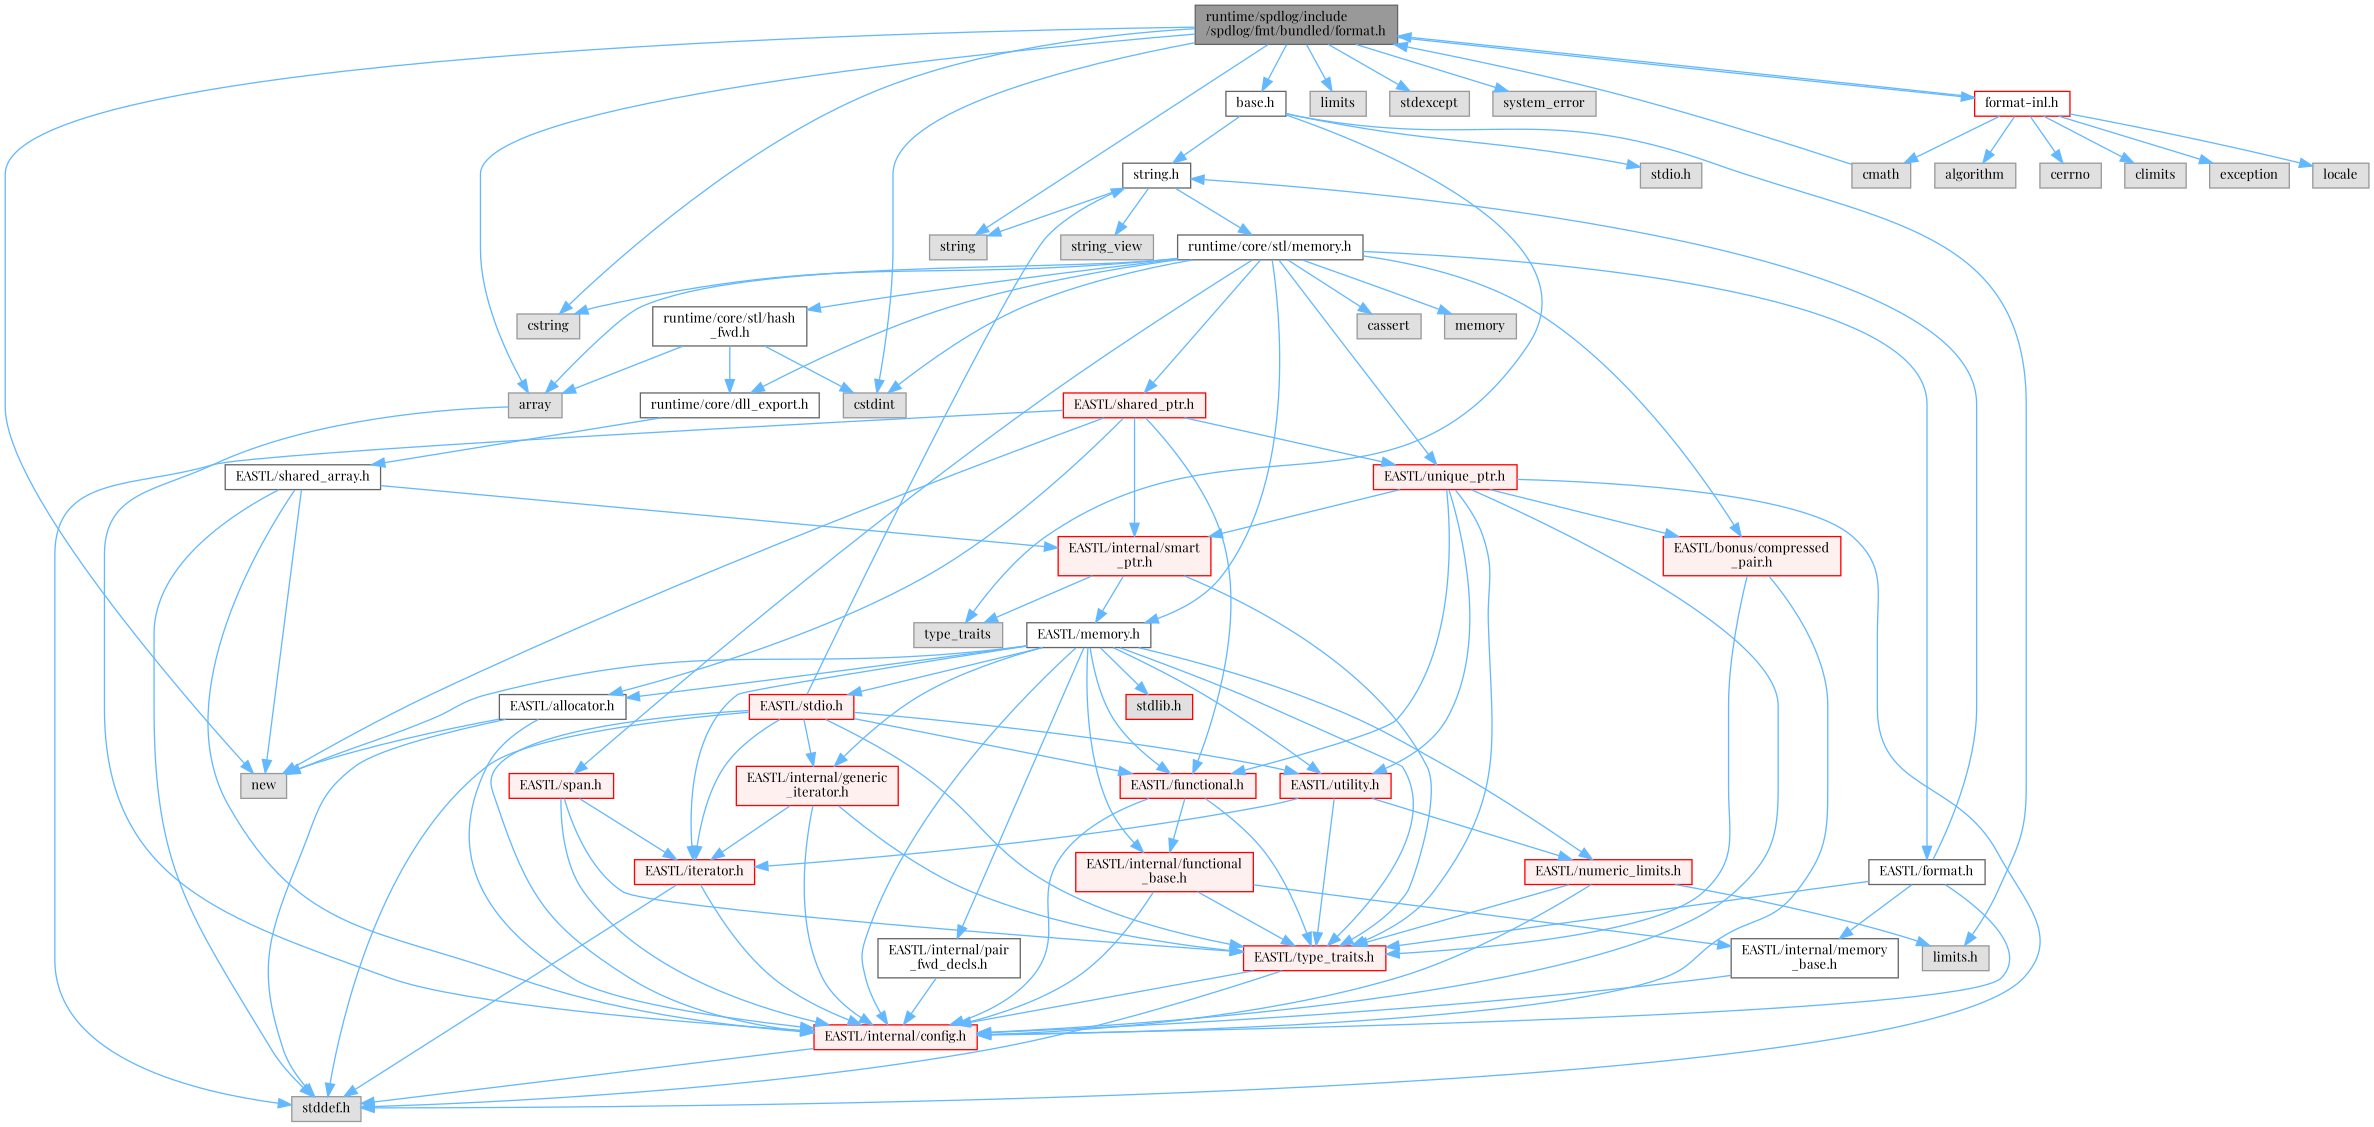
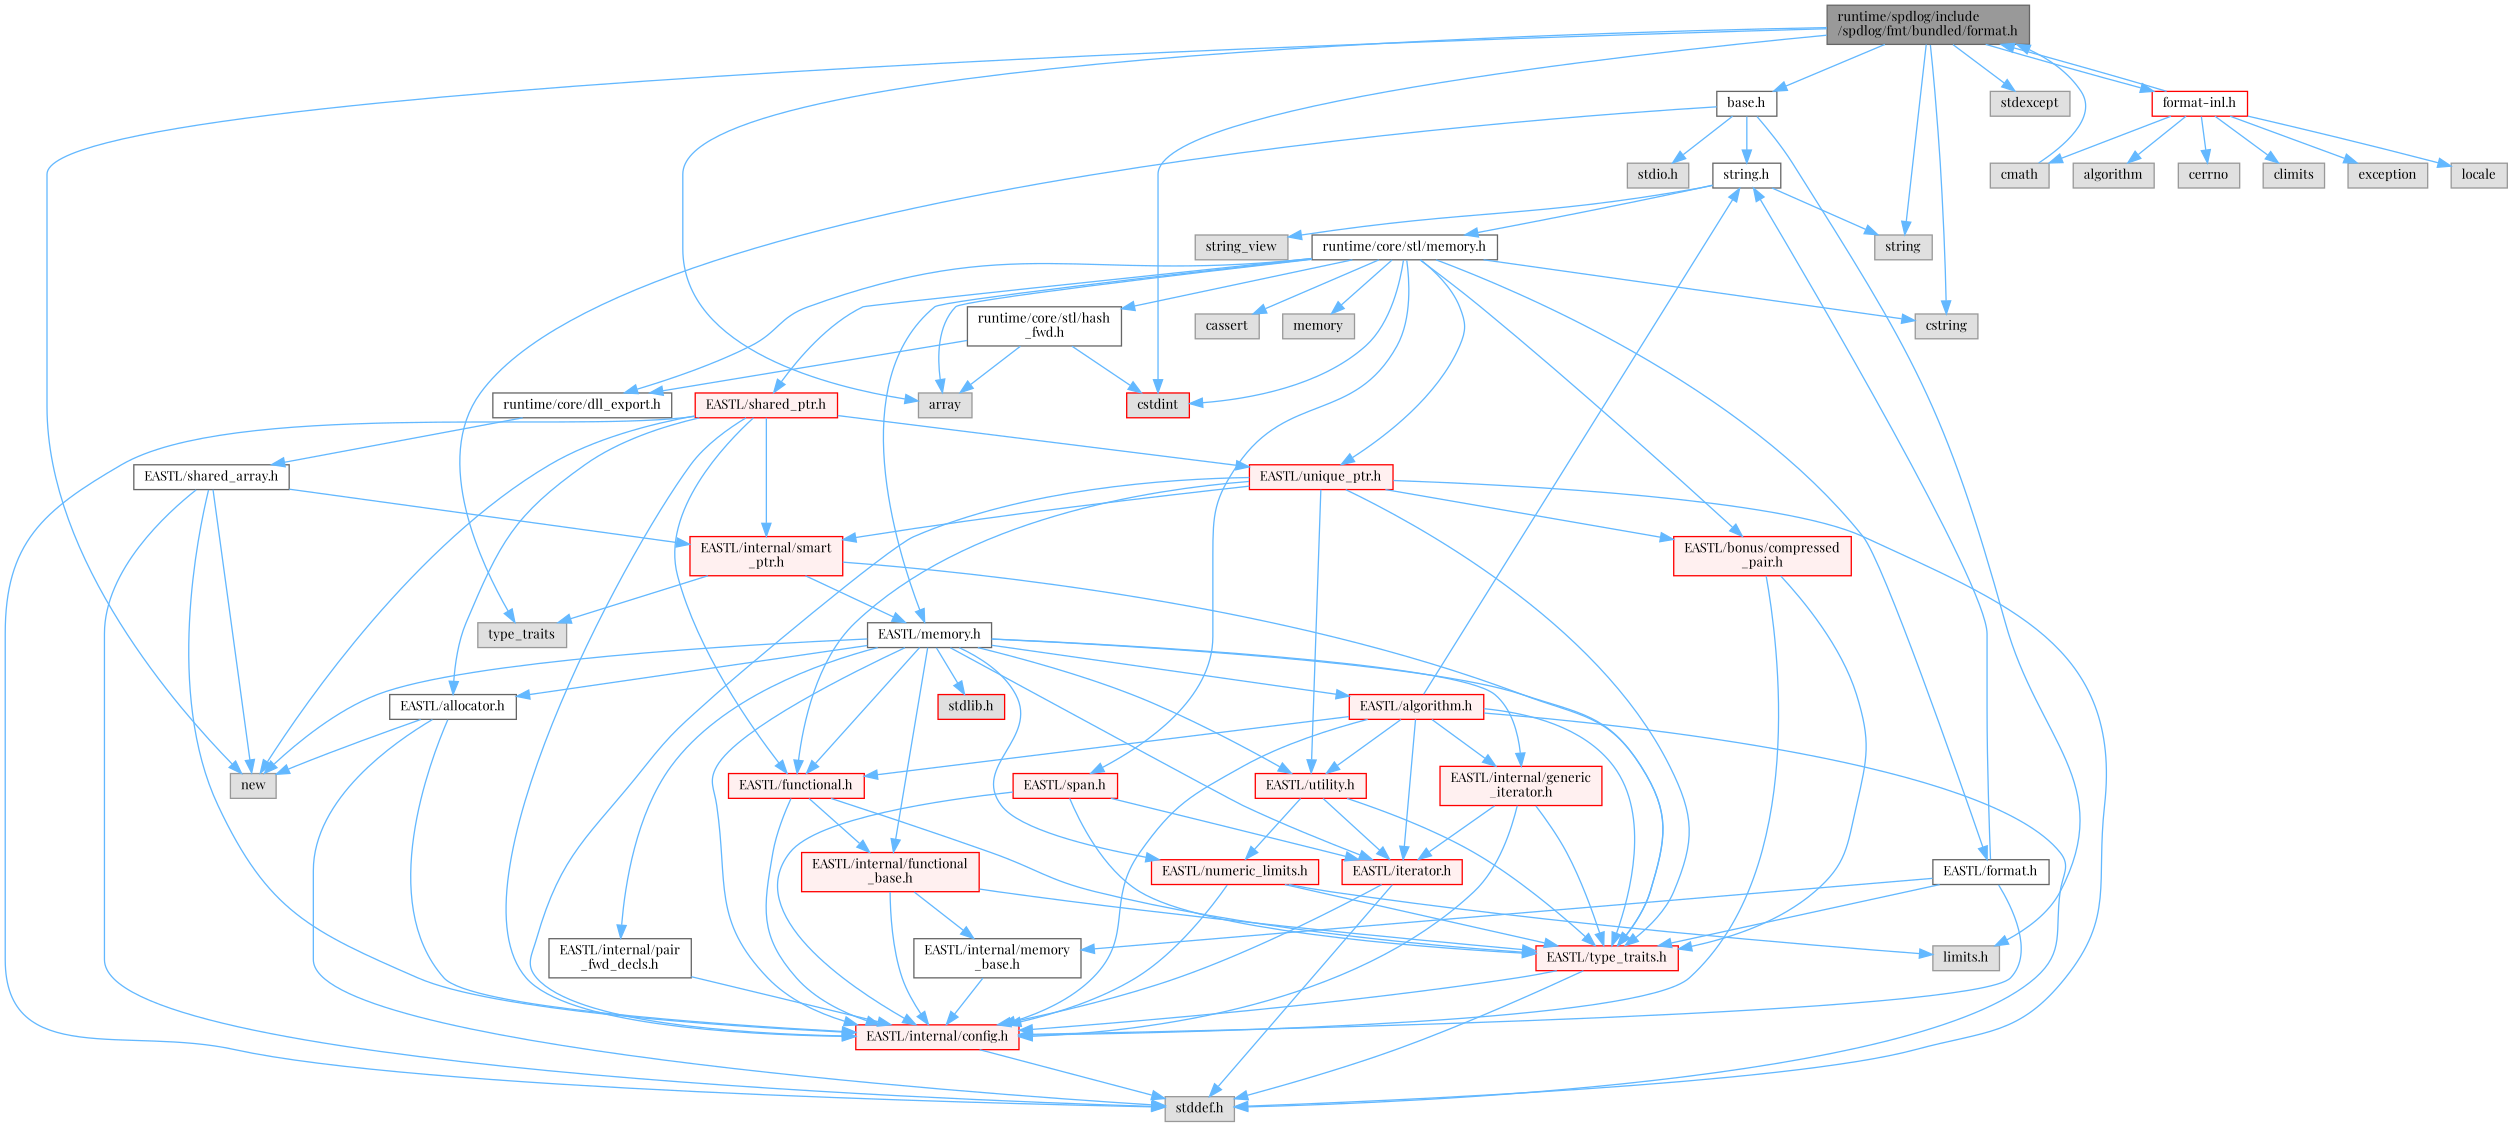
node "limits": removed
node "system_error": removed
node "cstdint": color grey60 -> red
node "EASTL/stdio.h": label "EASTL/stdio.h" -> "EASTL/algorithm.h"
edge "array" -> "EASTL/internal/config.h": now "EASTL/shared_ptr.h" -> "EASTL/internal/config.h"
